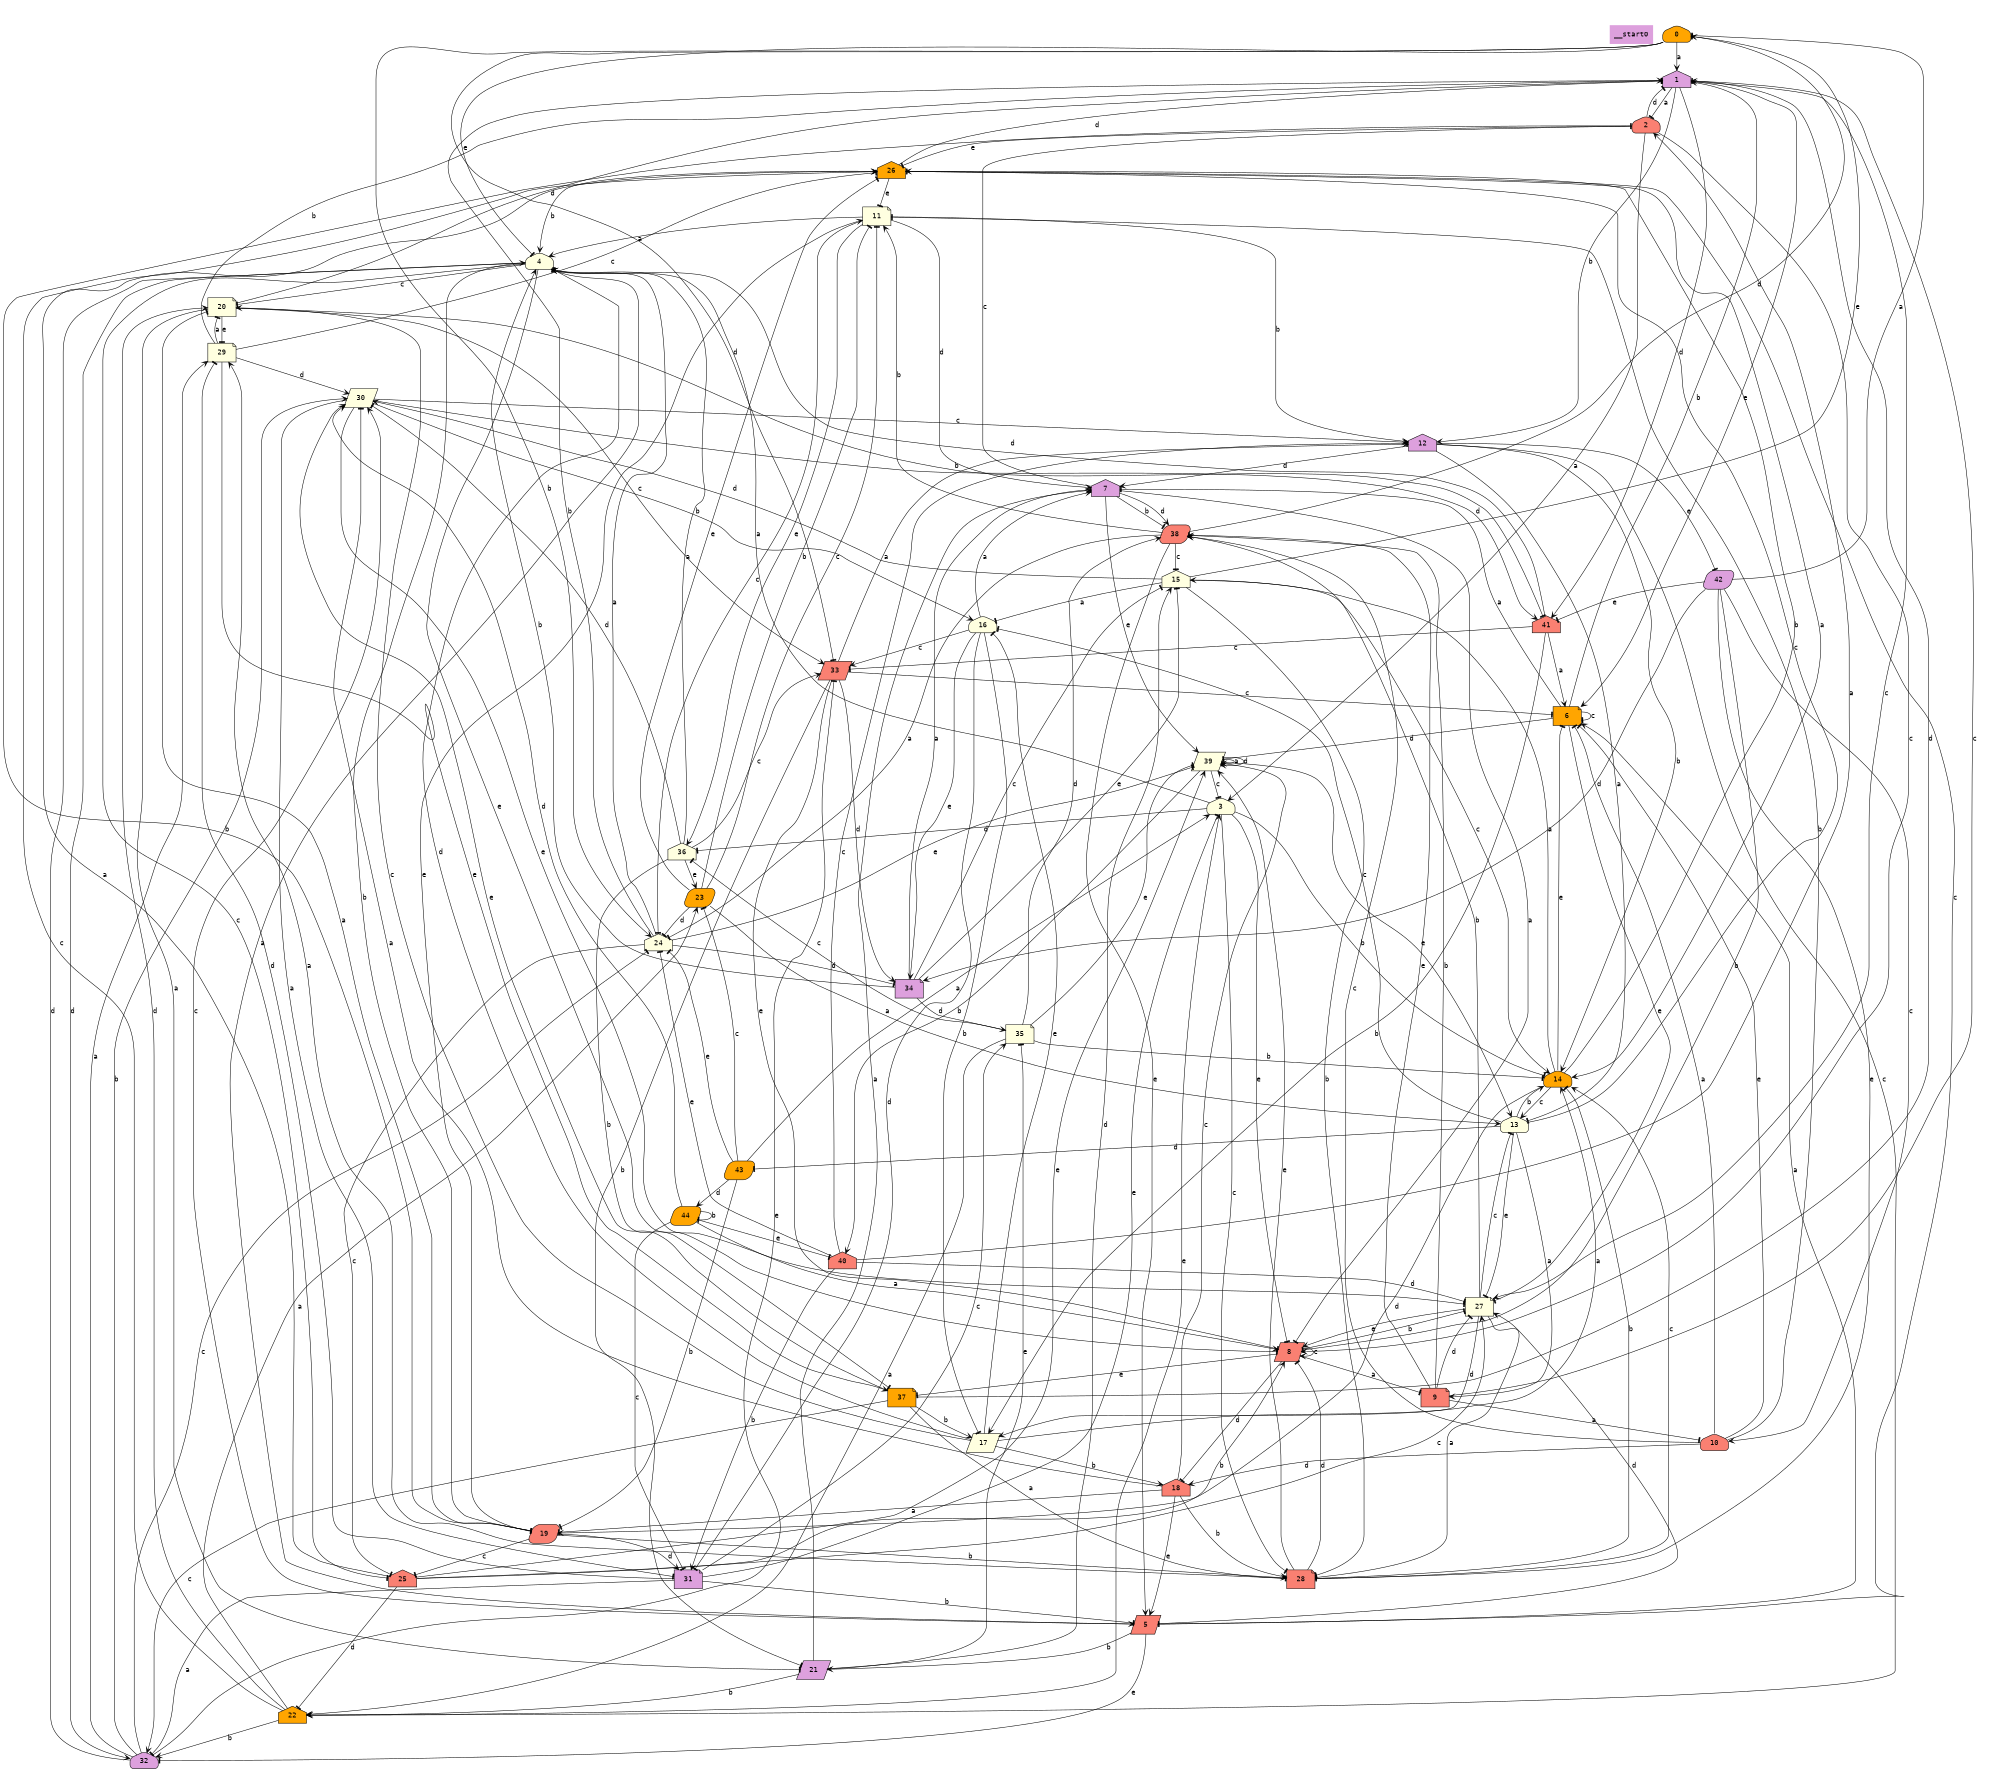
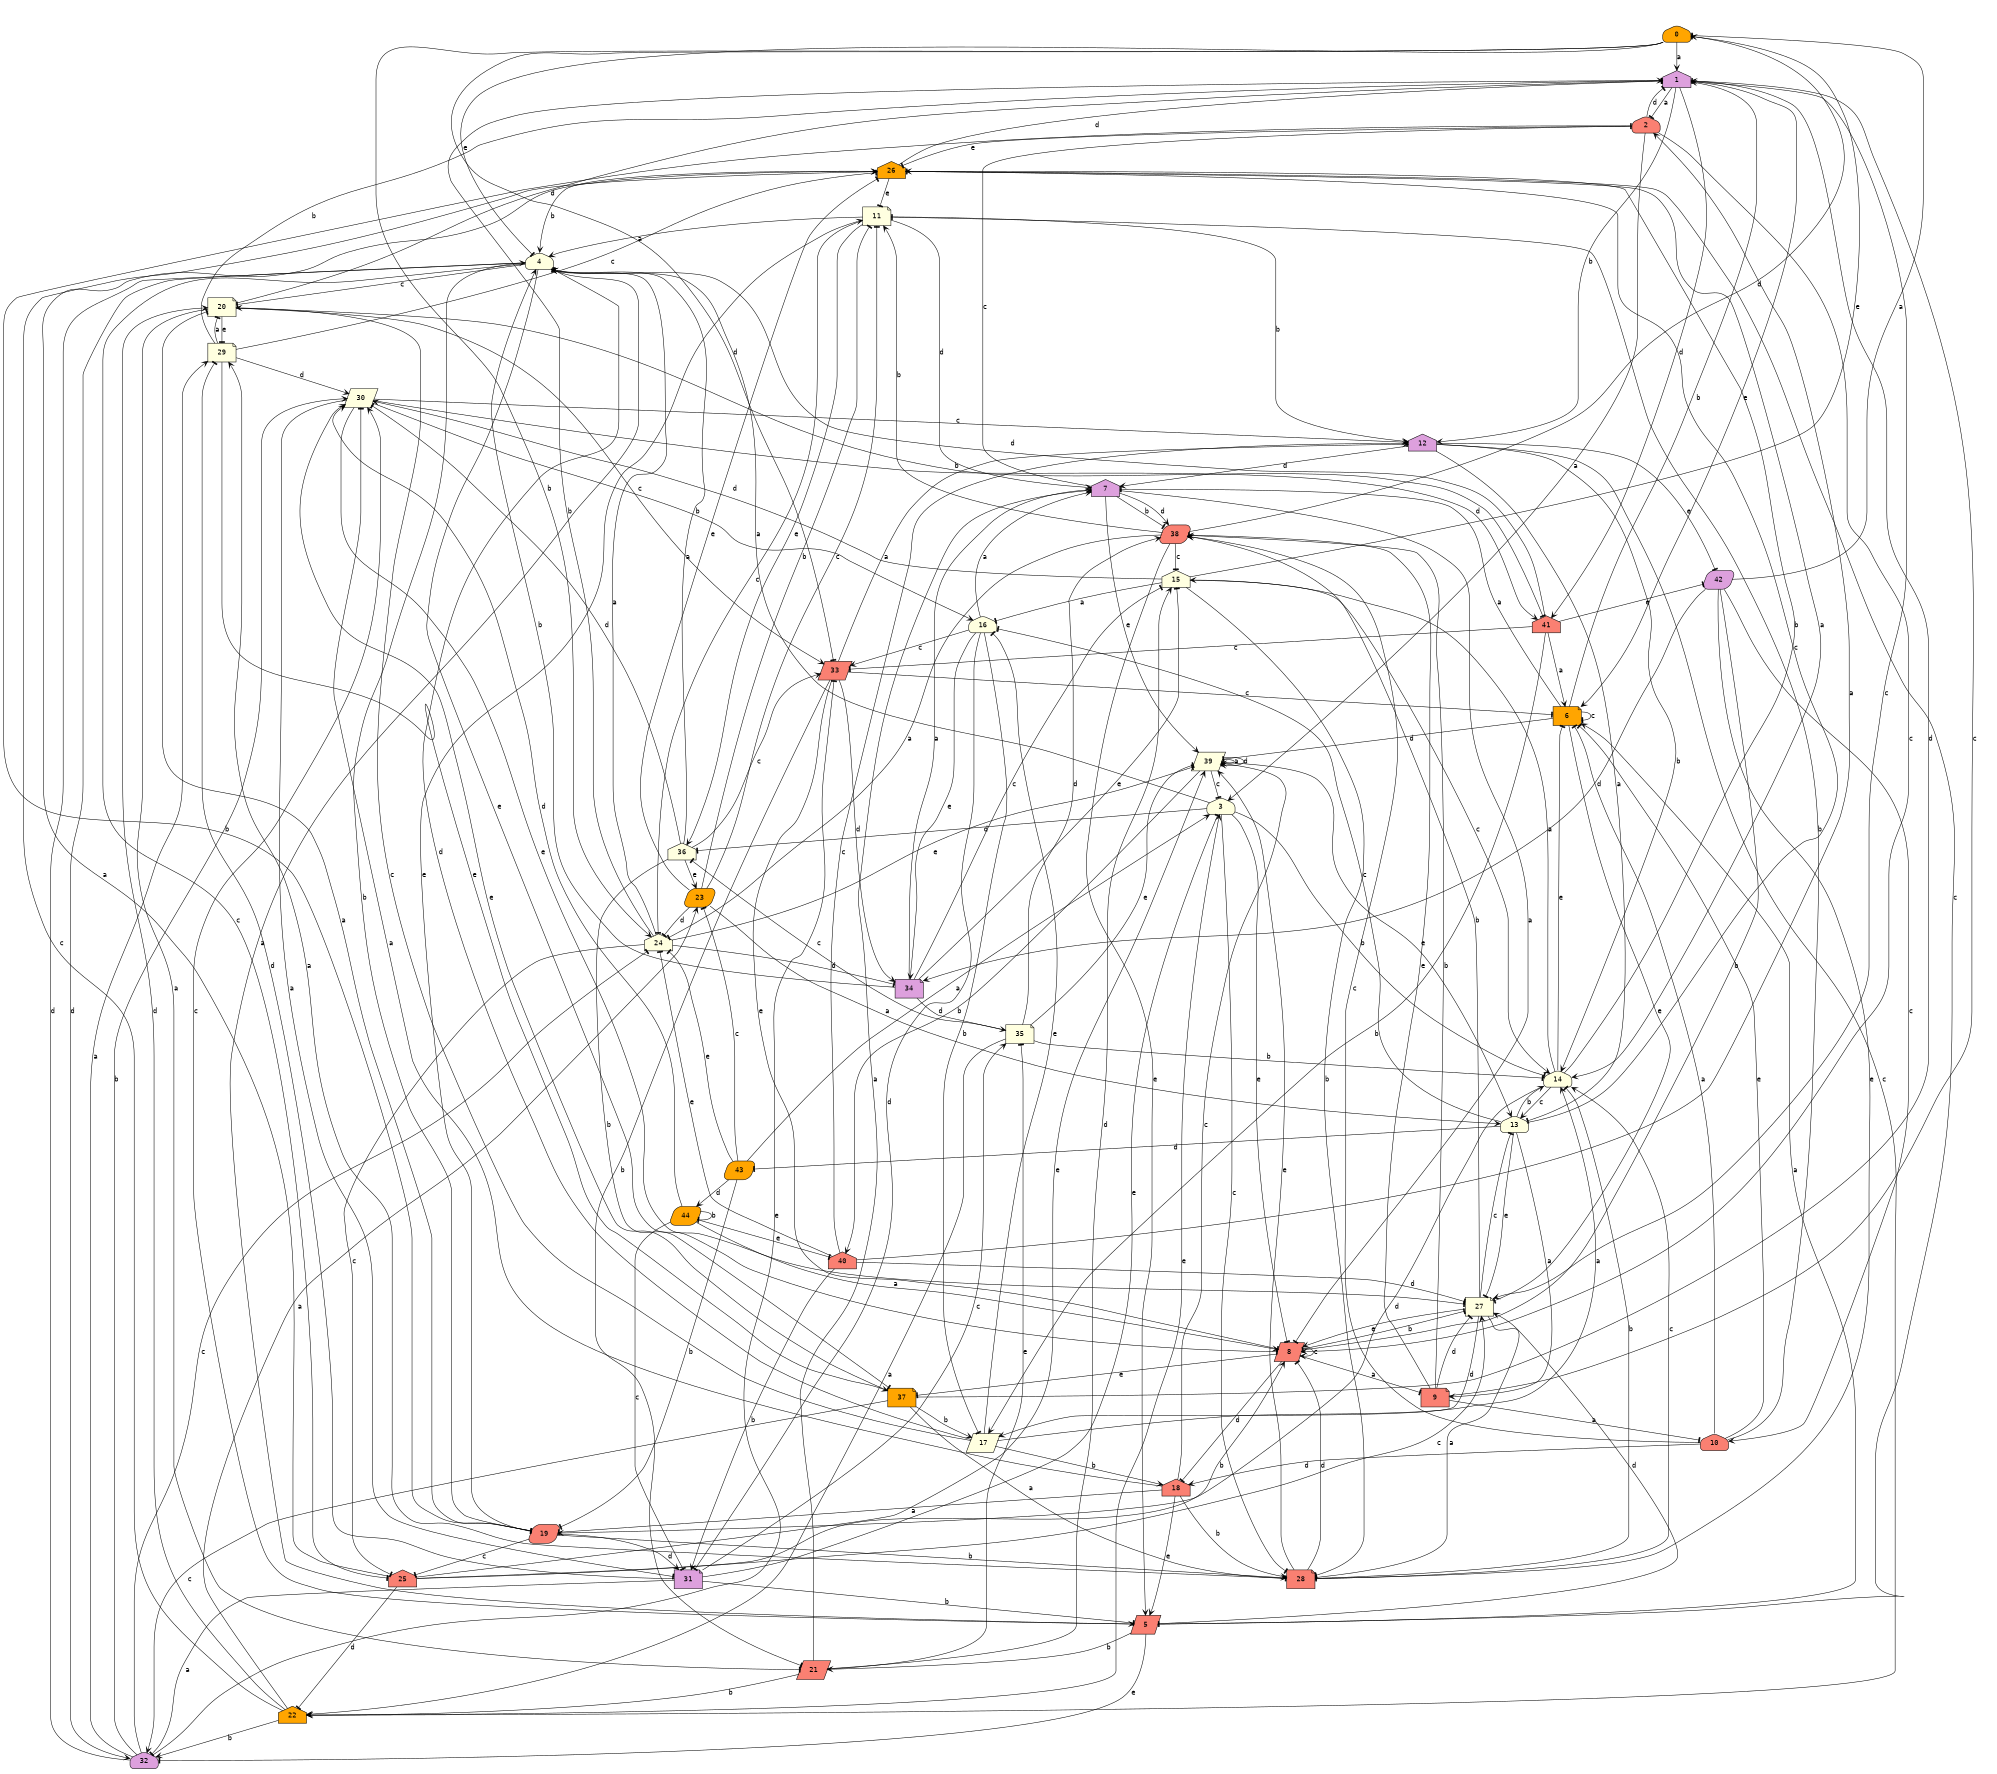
node "__start0": removed
edge "42" -> "41": reversed
node "14": fillcolor orange -> lightyellow
node "21": fillcolor plum -> salmon
